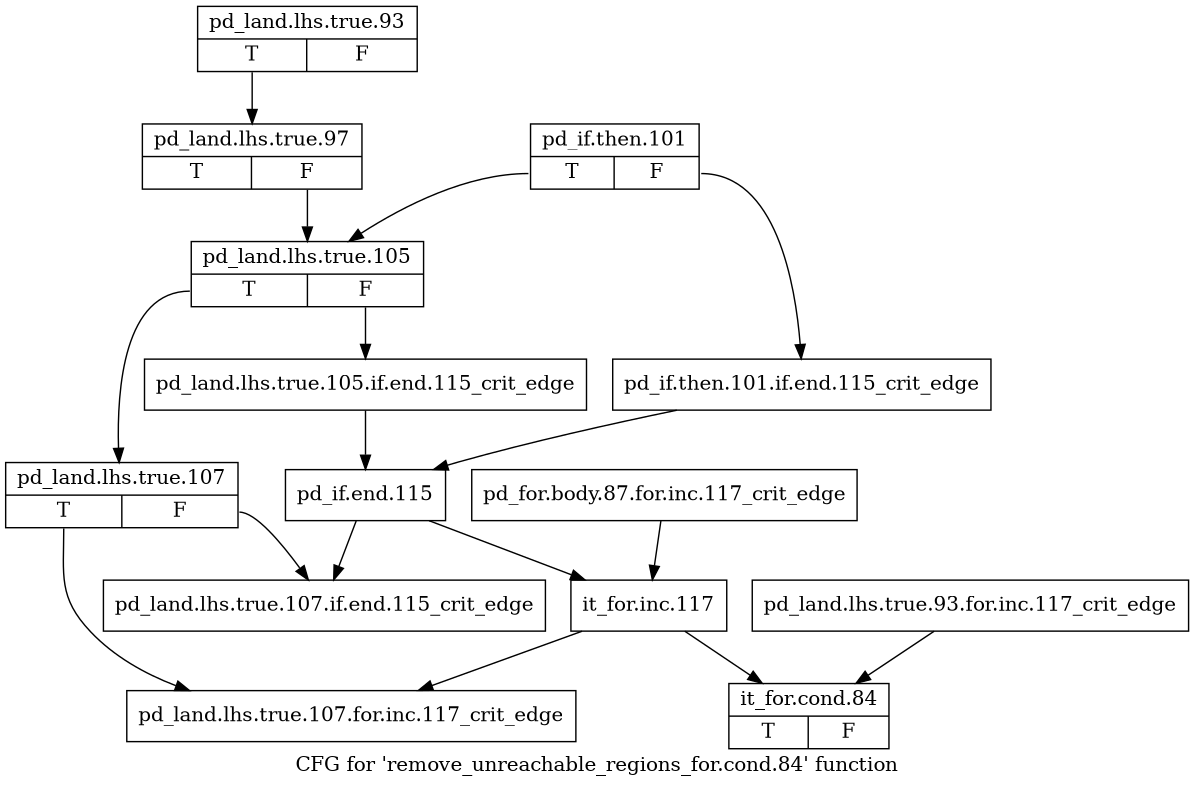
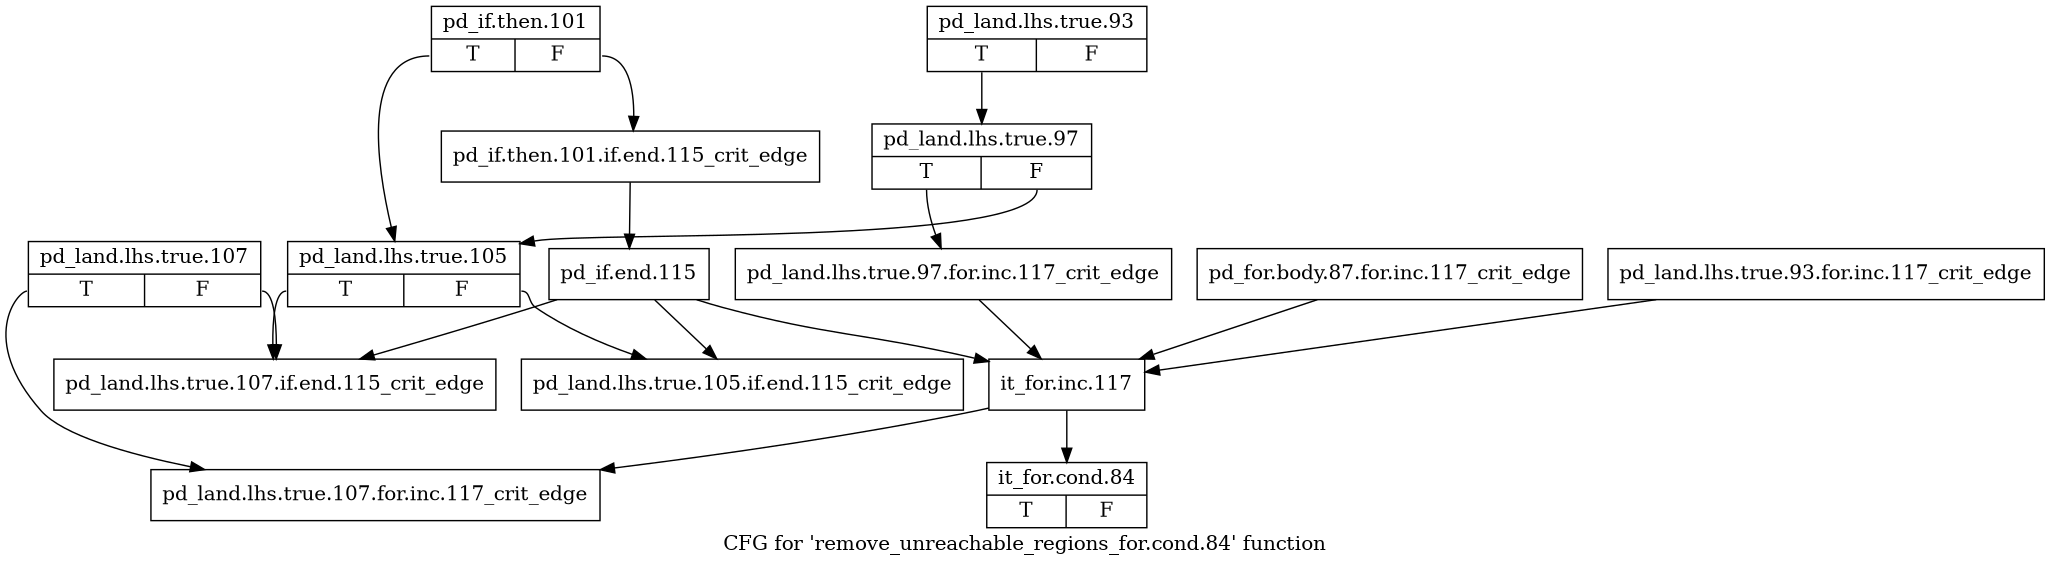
node "pd_land.lhs.true.97.for.inc.117_crit_edge": added
edge "pd_land.lhs.true.105" -> "pd_land.lhs.true.107": now "pd_land.lhs.true.105" -> "pd_land.lhs.true.107.if.end.115_crit_edge"
edge "pd_land.lhs.true.105.if.end.115_crit_edge" -> "pd_if.end.115": reversed
edge "pd_land.lhs.true.93.for.inc.117_crit_edge" -> "it_for.cond.84": now "pd_land.lhs.true.93.for.inc.117_crit_edge" -> "it_for.inc.117"
